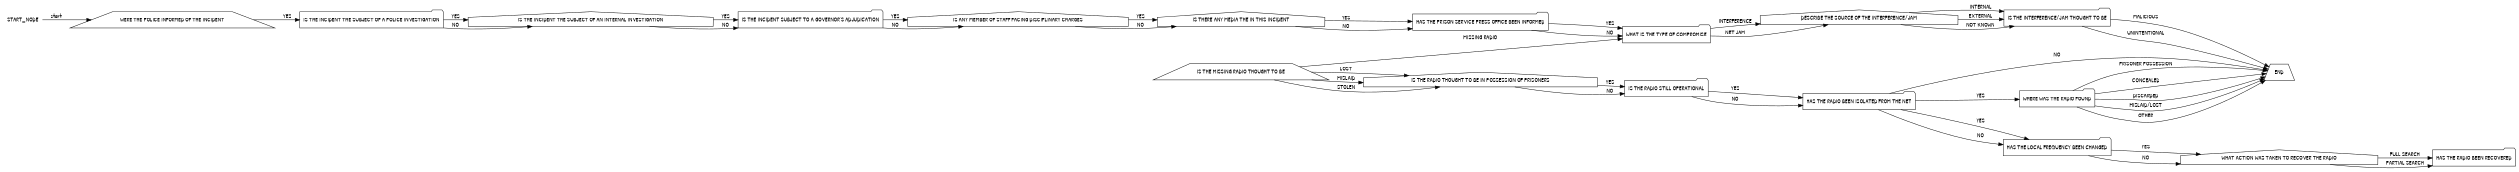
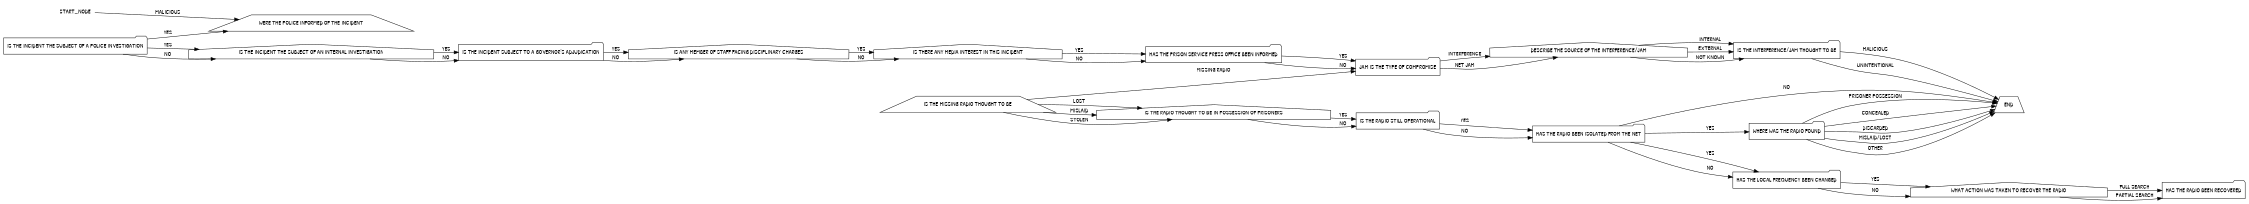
edge "START_NODE" -> "WERE THE POLICE INFORMED OF THE INCIDENT": label "start" -> "MALICIOUS"
edge "WERE THE POLICE INFORMED OF THE INCIDENT" -> "IS THE INCIDENT THE SUBJECT OF A POLICE INVESTIGATION": reversed
node "IS THERE ANY MEDIA THE IN THIS INCIDENT": label "IS THERE ANY MEDIA THE IN THIS INCIDENT" -> "IS THERE ANY MEDIA INTEREST IN THIS INCIDENT"
node "WHAT IS THE TYPE OF COMPROMISE": label "WHAT IS THE TYPE OF COMPROMISE" -> "JAM IS THE TYPE OF COMPROMISE"
